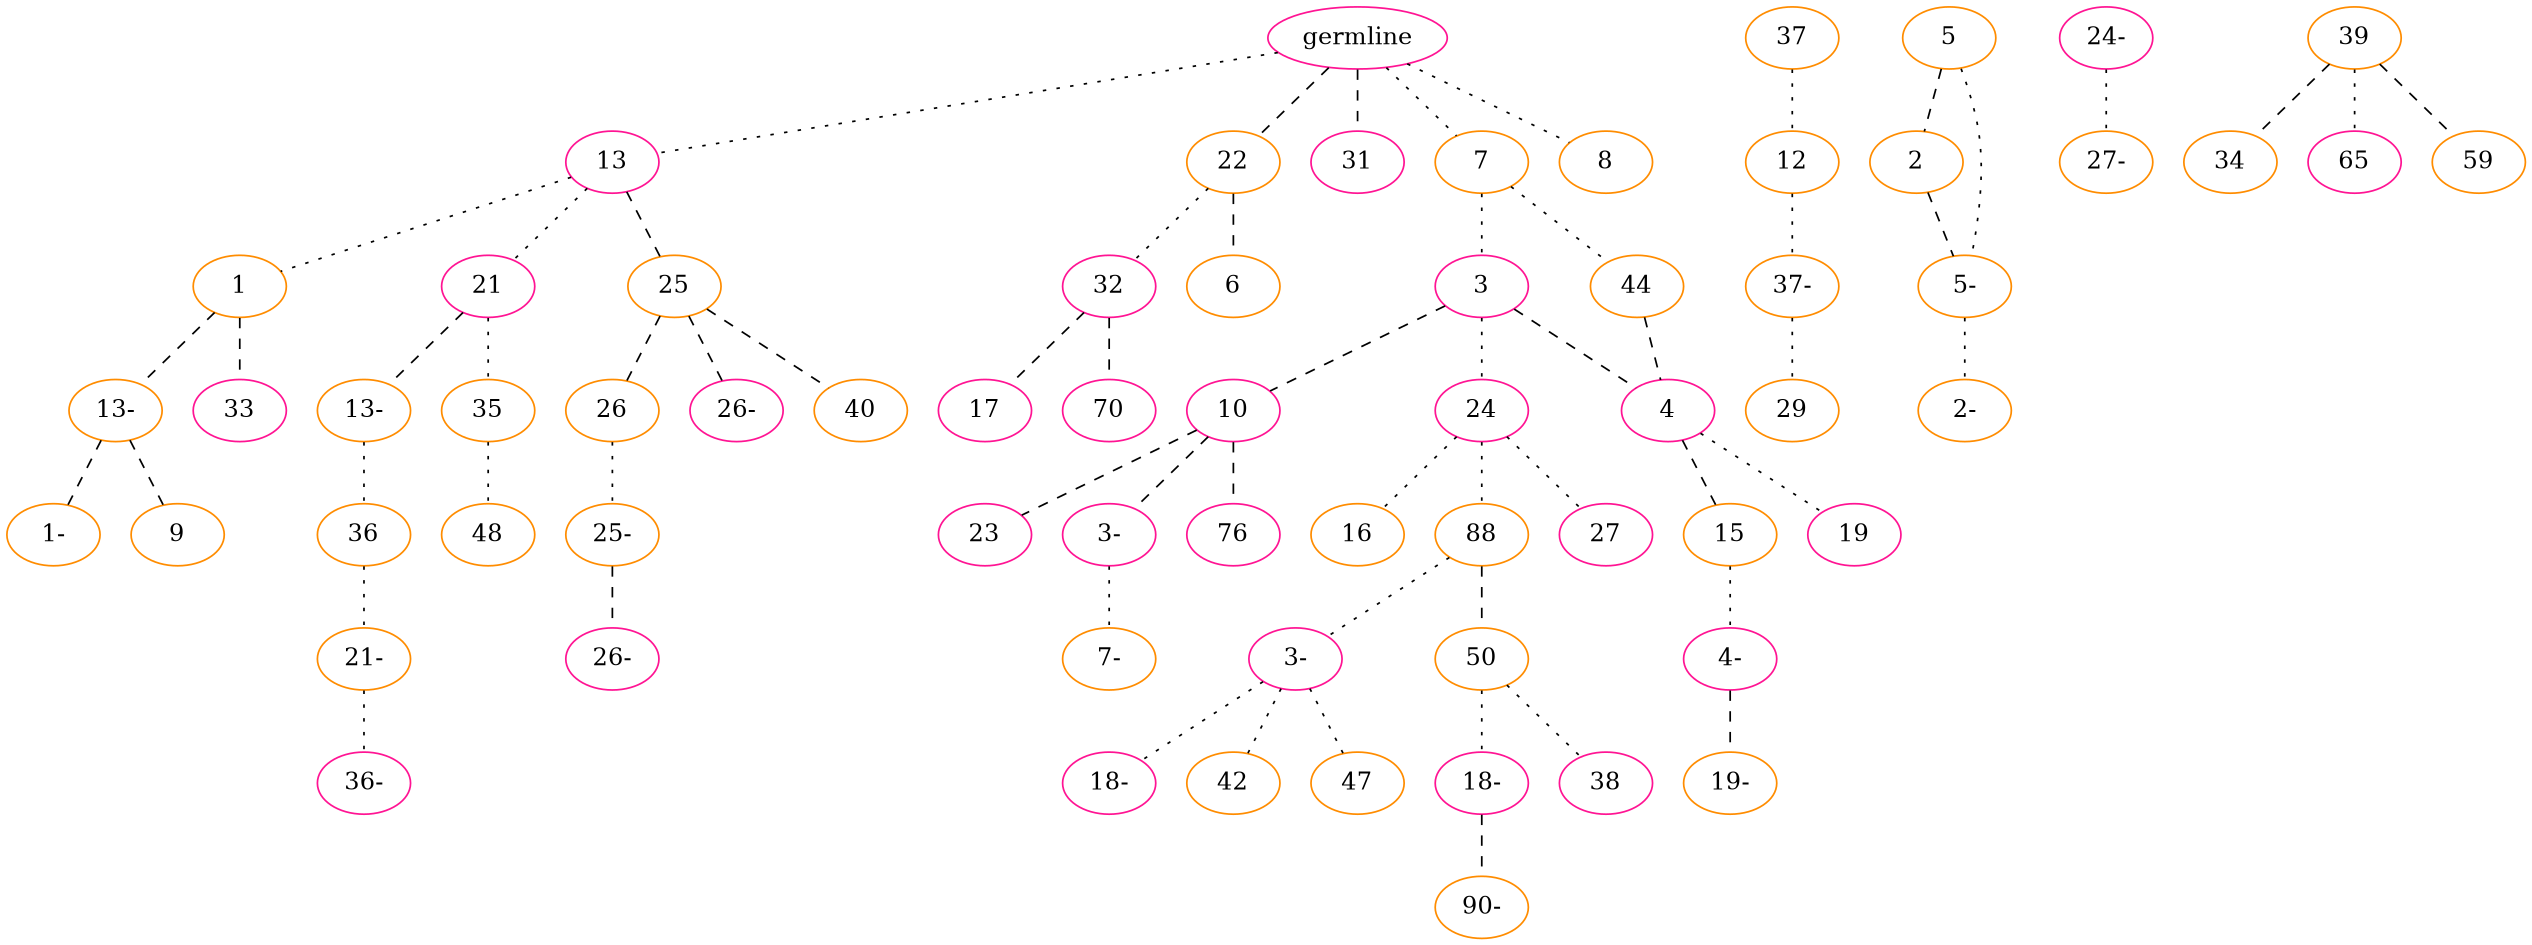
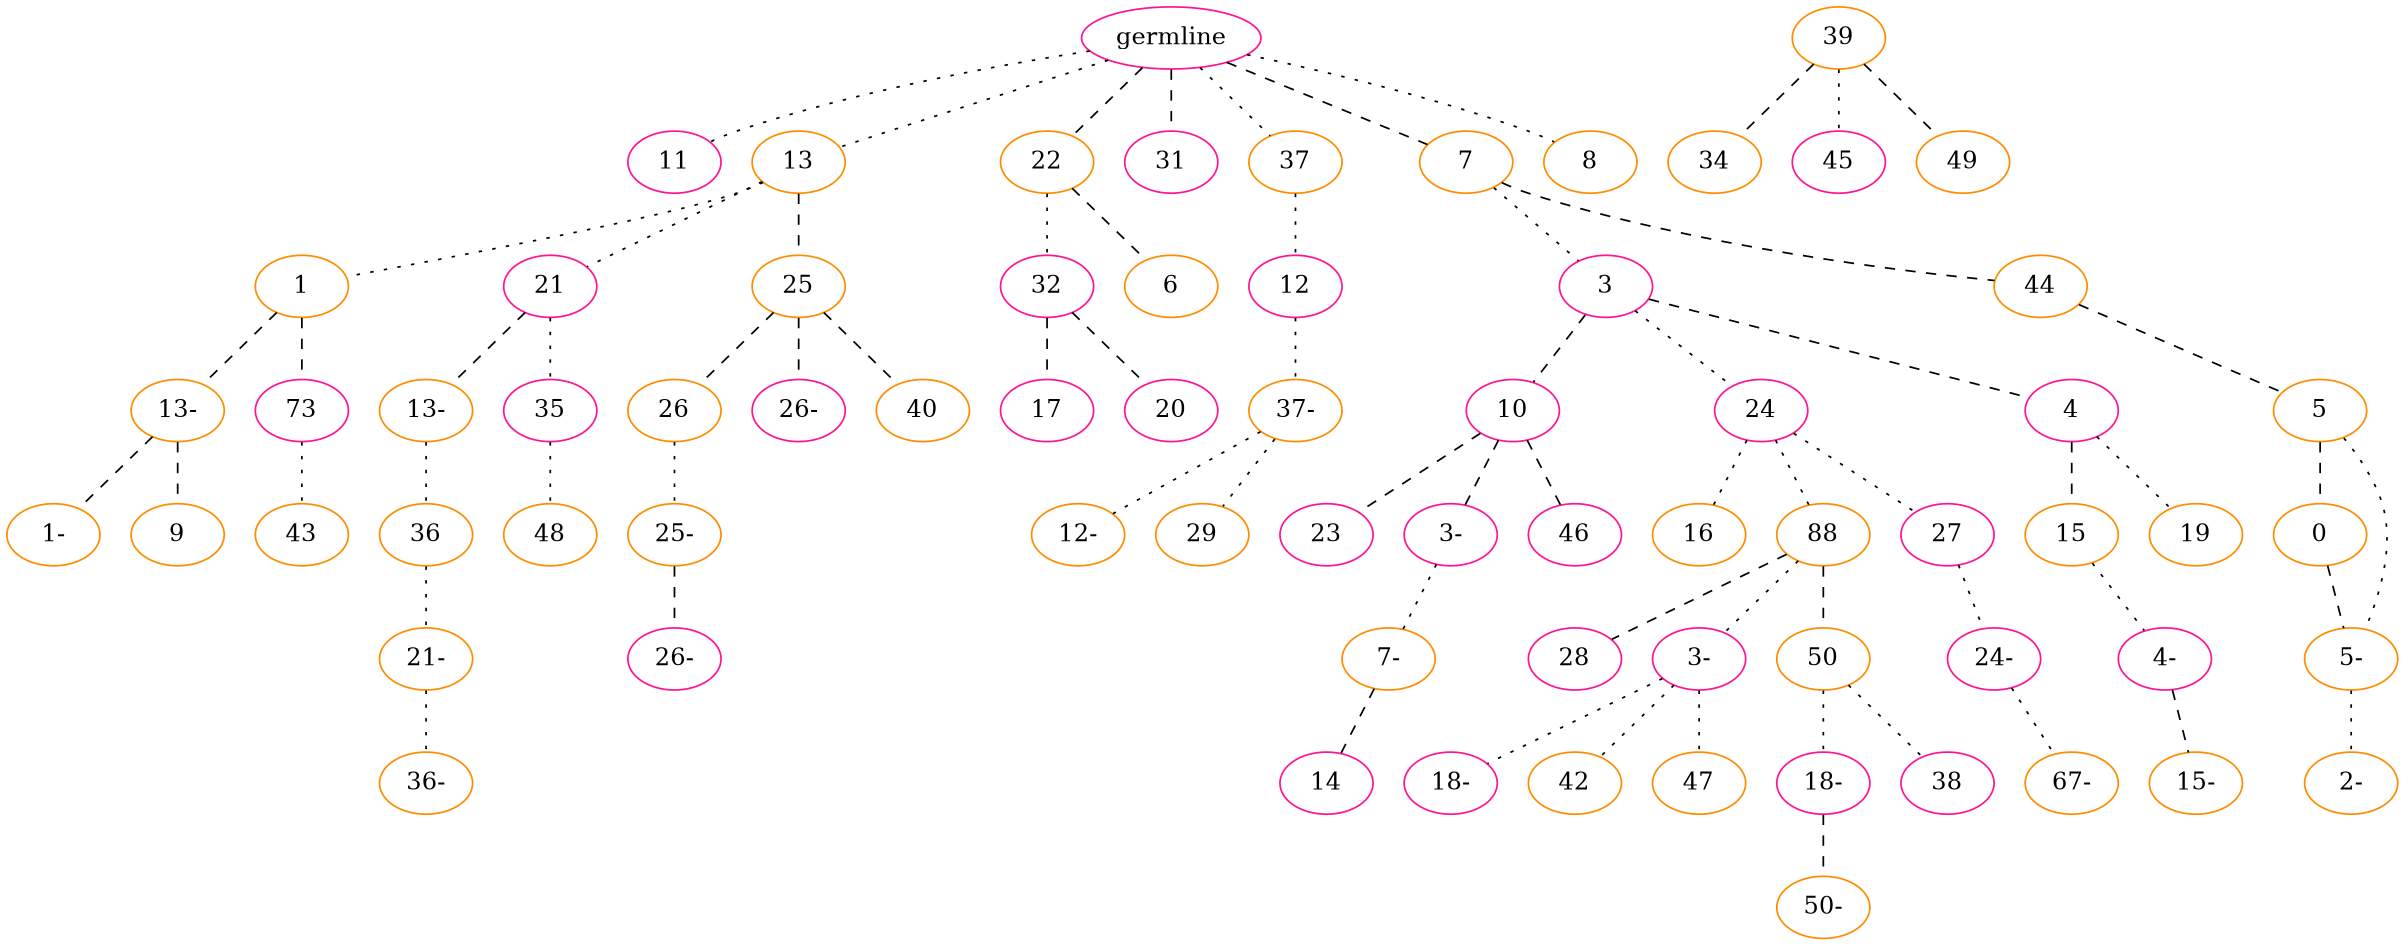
edge "germline" -- "37": added
edge "germline" -- "7": style dotted -> dashed
node "13": color deeppink -> darkorange
node "11": added
node "12": color darkorange -> deeppink
node "2": label "2" -> "0"
node "27-": label "27-" -> "67-"
node "65": label "65" -> "45"
node "59": label "59" -> "49"
edge "7" -- "44": style dotted -> dashed
edge "44" -- "4": now "44" -- "5"
node "33": label "33" -> "73"
node "35": color darkorange -> deeppink
node "70": label "70" -> "20"
node "43": added
node "12-": added
node "76": label "76" -> "46"
node "19": color deeppink -> darkorange
edge "27" -- "24-": added
node "28": added
node "36-": color deeppink -> darkorange
node "14": added
node "19-": label "19-" -> "15-"
node "90-": label "90-" -> "50-"
